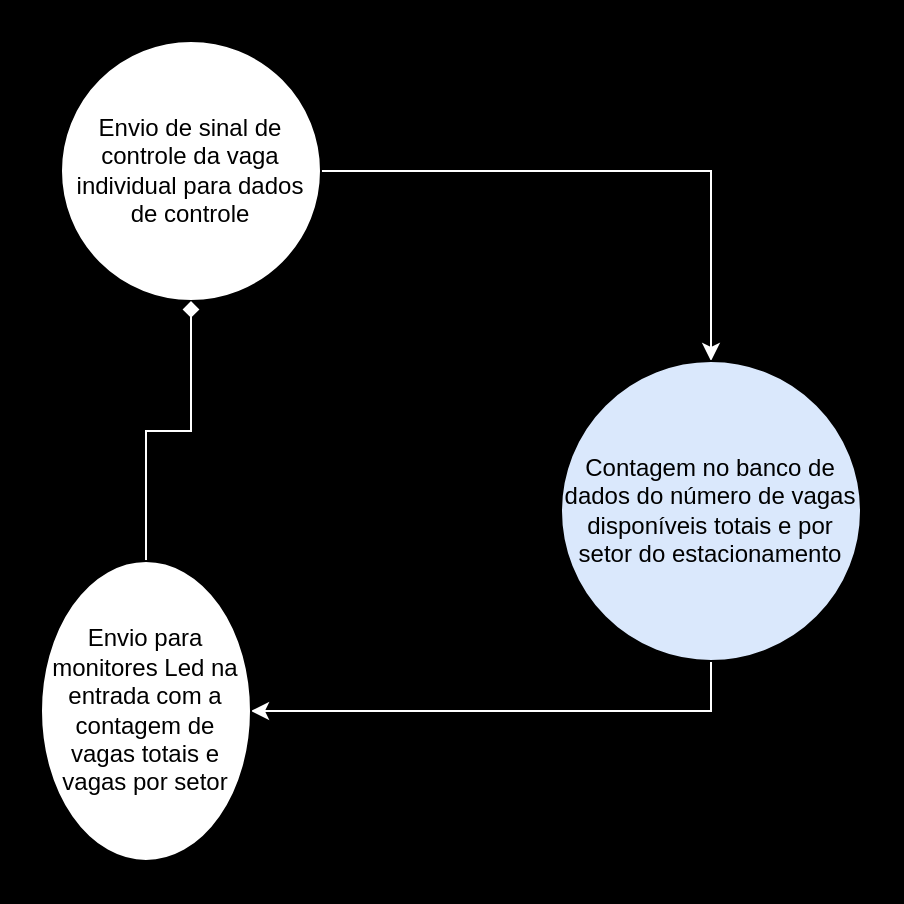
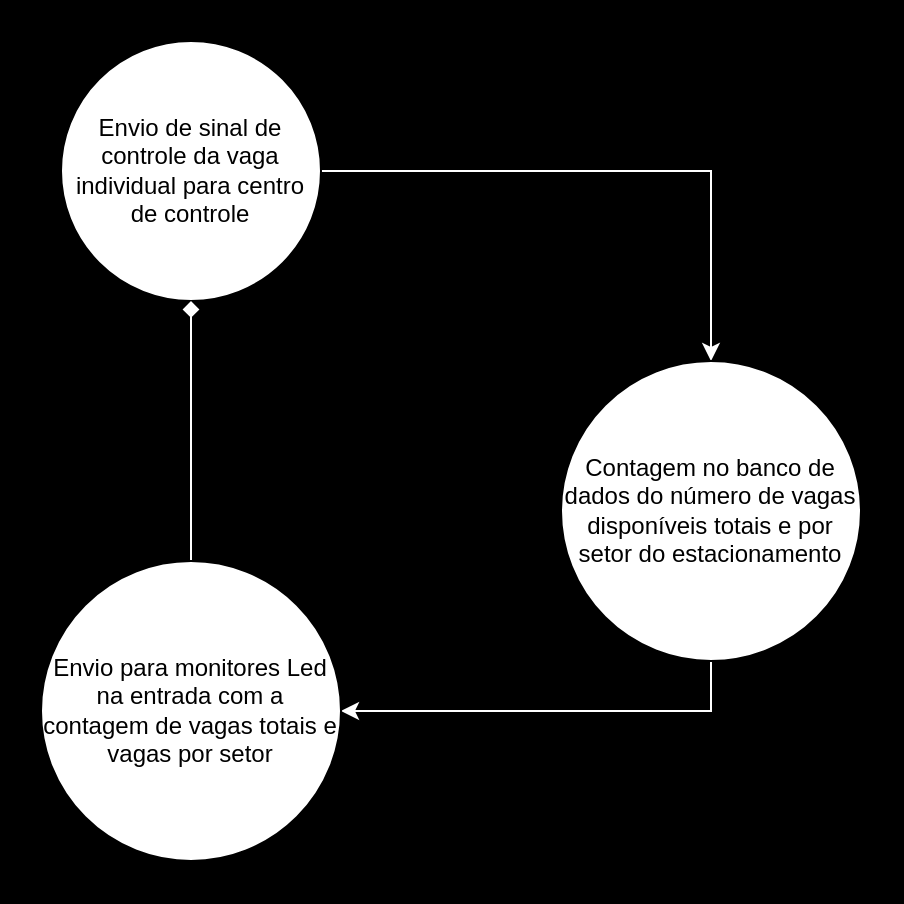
node "Envio de sinal de controle da vaga individual para dados de controle": label "Envio de sinal de controle da vaga individual para dados de controle" -> "Envio de sinal de controle da vaga individual para centro de controle"
node "Contagem no banco de dados do número de vagas disponíveis totais e por setor do estacionamento": fillcolor #dae8fc -> #ffffff
node "Envio para monitores Led na entrada com a contagem de vagas totais e vagas por setor": size 210x300 -> 300x300
